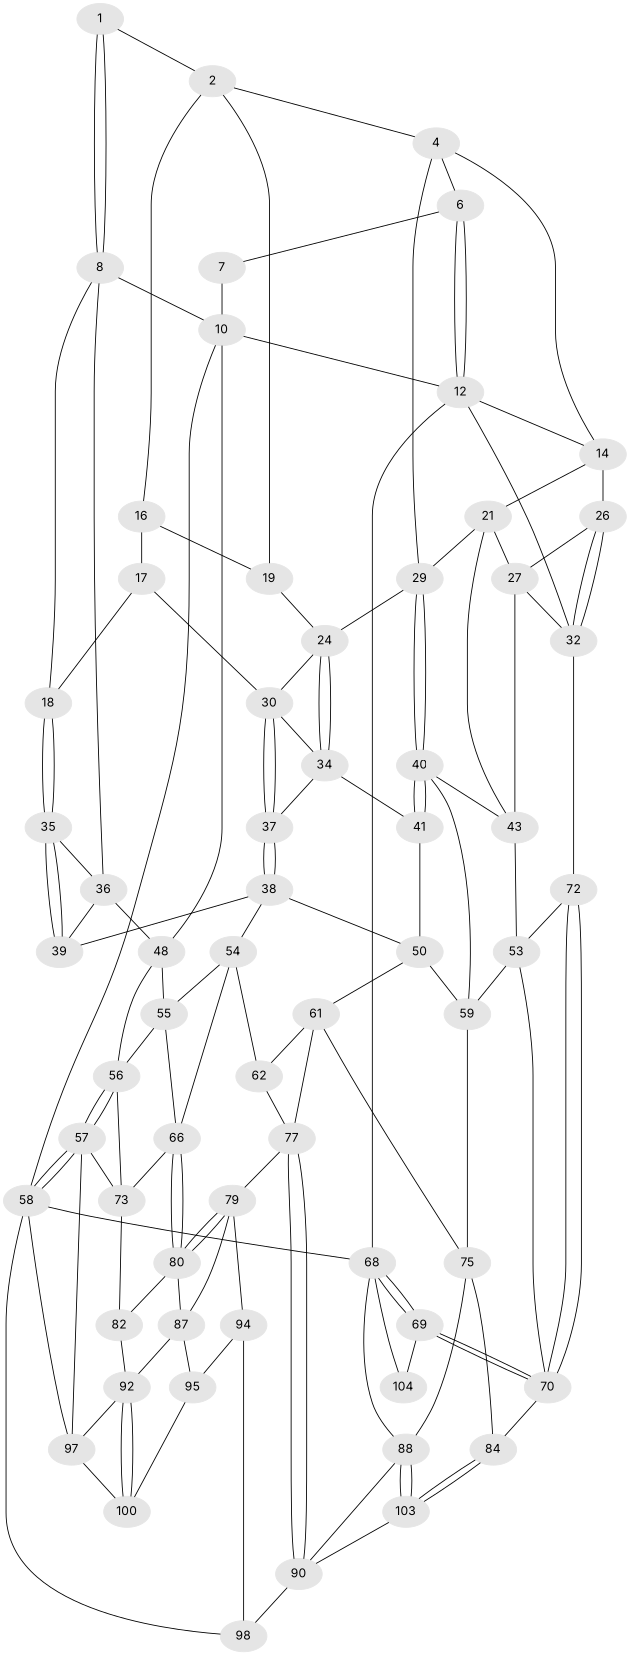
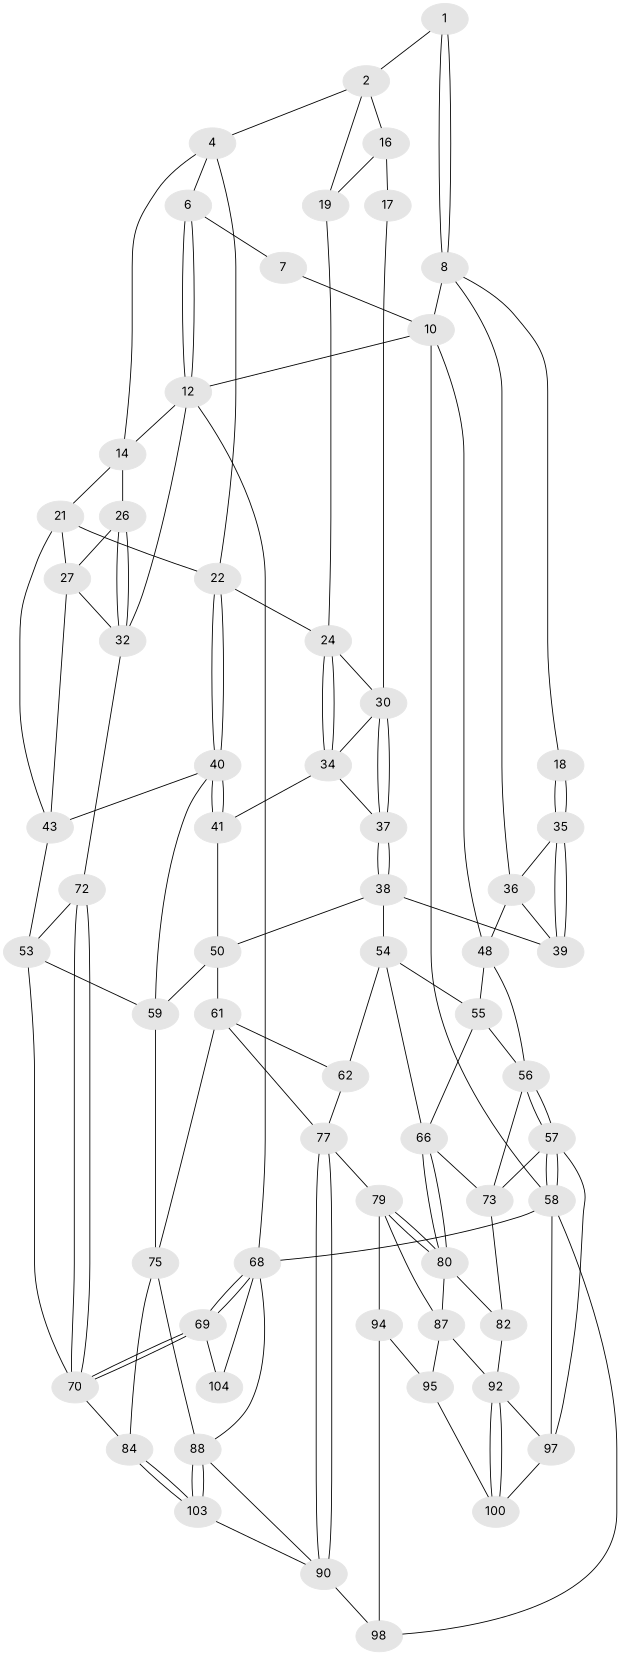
node "29": label "29" -> "22"
edge "17" -- "18": removed
